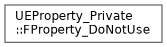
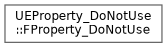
node "UEProperty_Private ::FProperty_DoNotUse": label "UEProperty_Private ::FProperty_DoNotUse" -> "UEProperty_DoNotUse ::FProperty_DoNotUse"
